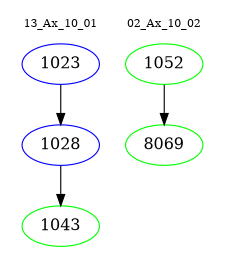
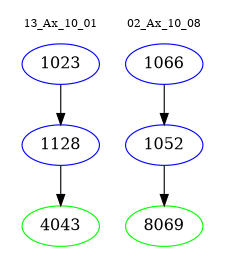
cluster "02_Ax_10_02": label "02_Ax_10_02" -> "02_Ax_10_08"
node "1066": added
node "1052": color green -> blue
node "1028": label "1028" -> "1128"
node "1043": label "1043" -> "4043"
